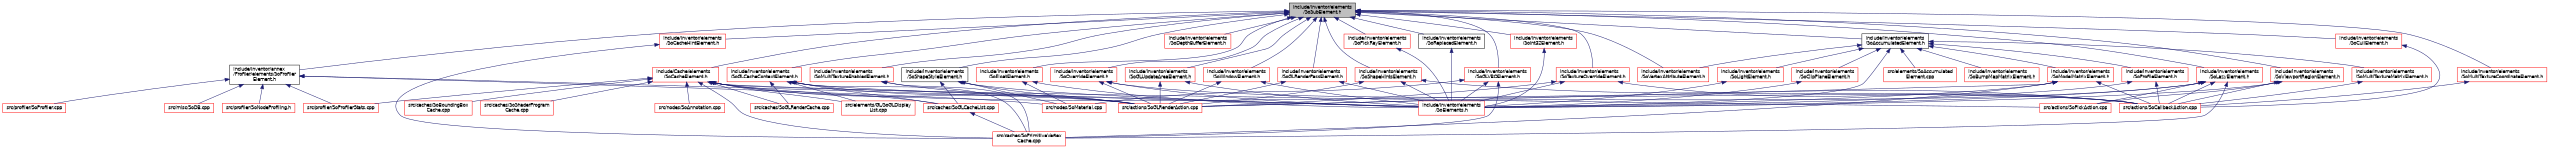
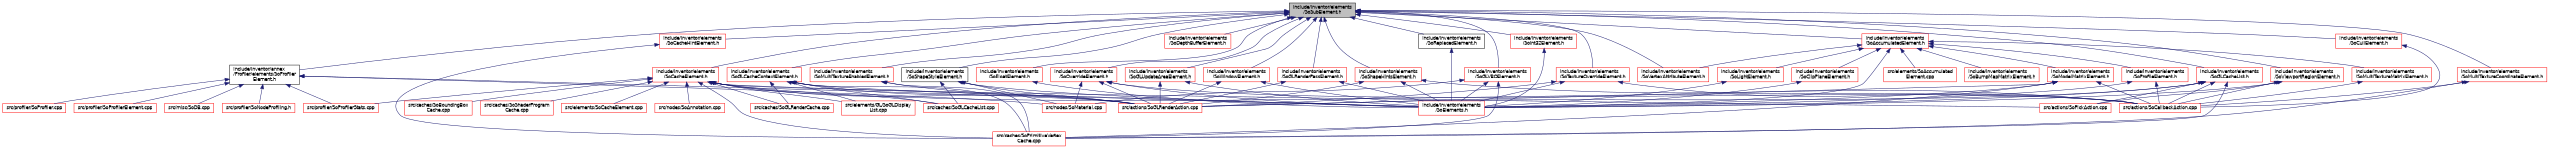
node "include/Inventor/elements /SoPickRayElement.h": removed
node "include/Inventor/elements /SoAccumulatedElement.h": color black -> red
node "include/Cache/elements /SoCacheElement.h": label "include/Cache/elements /SoCacheElement.h" -> "include/Inventor/elements /SoCacheElement.h"
node "include/Inventor/elements /SoLazyElement.h": label "include/Inventor/elements /SoLazyElement.h" -> "include/Inventor/elements /SoGLCacheList.h"
edge "src/nodes/SoMaterial.cpp" -> "include/Inventor/elements /SoFloatElement.h": now "src/nodes/SoMaterial.cpp" -> "include/Inventor/elements /SoOverrideElement.h"
node "src/profiler/SoProfilerElement.cpp": added
node "src/elements/SoCacheElement.cpp": added
edge "src/caches/SoPrimitiveVertex Cache.cpp" -> "src/caches/SoGLCacheList.cpp": now "src/caches/SoPrimitiveVertex Cache.cpp" -> "include/Inventor/elements /SoMultiTextureCoordinateElement.h"
